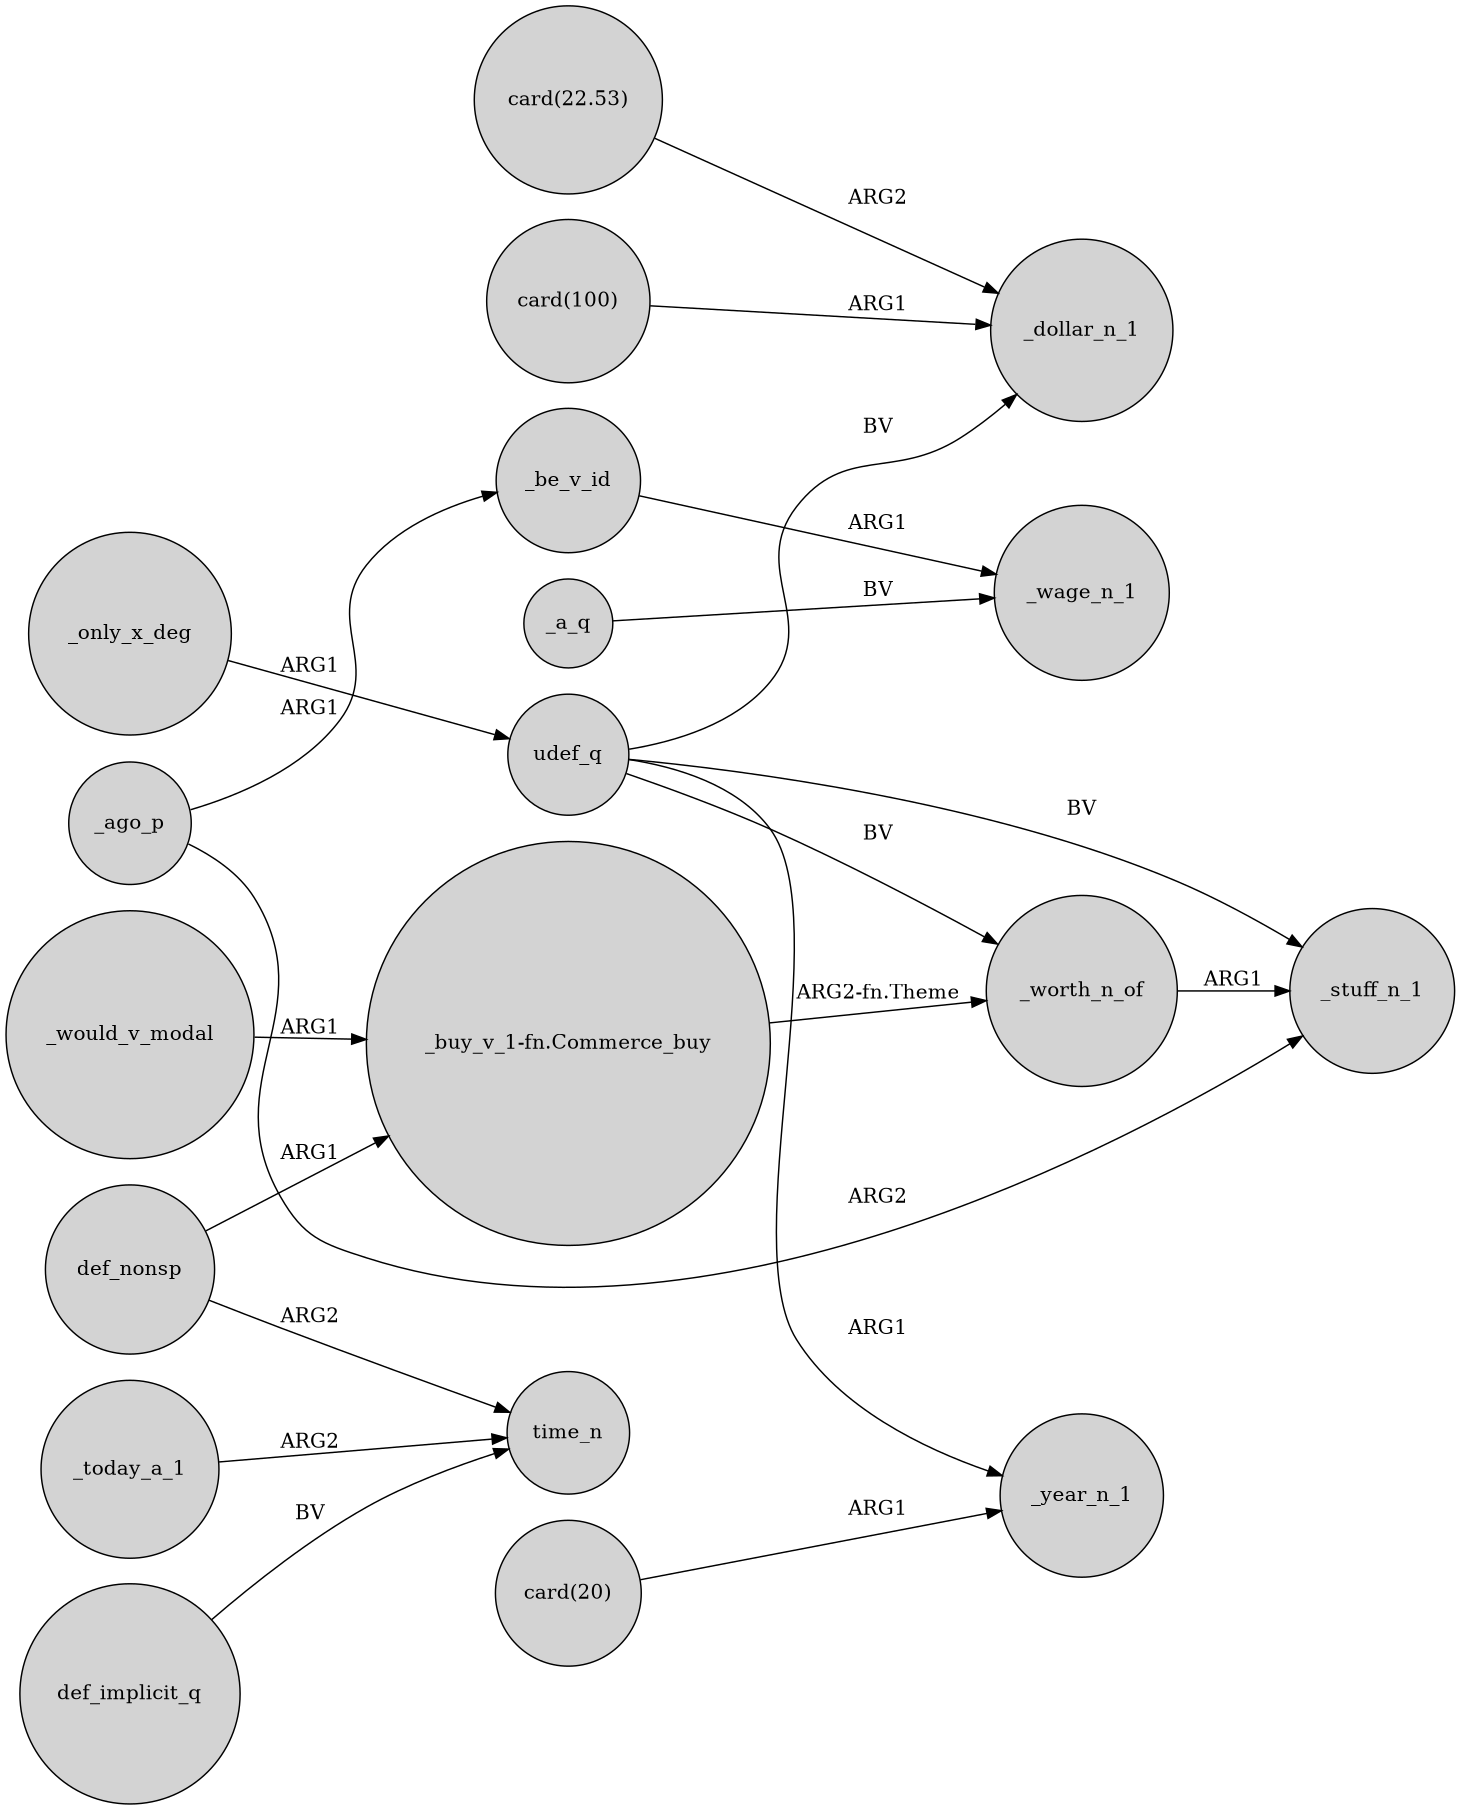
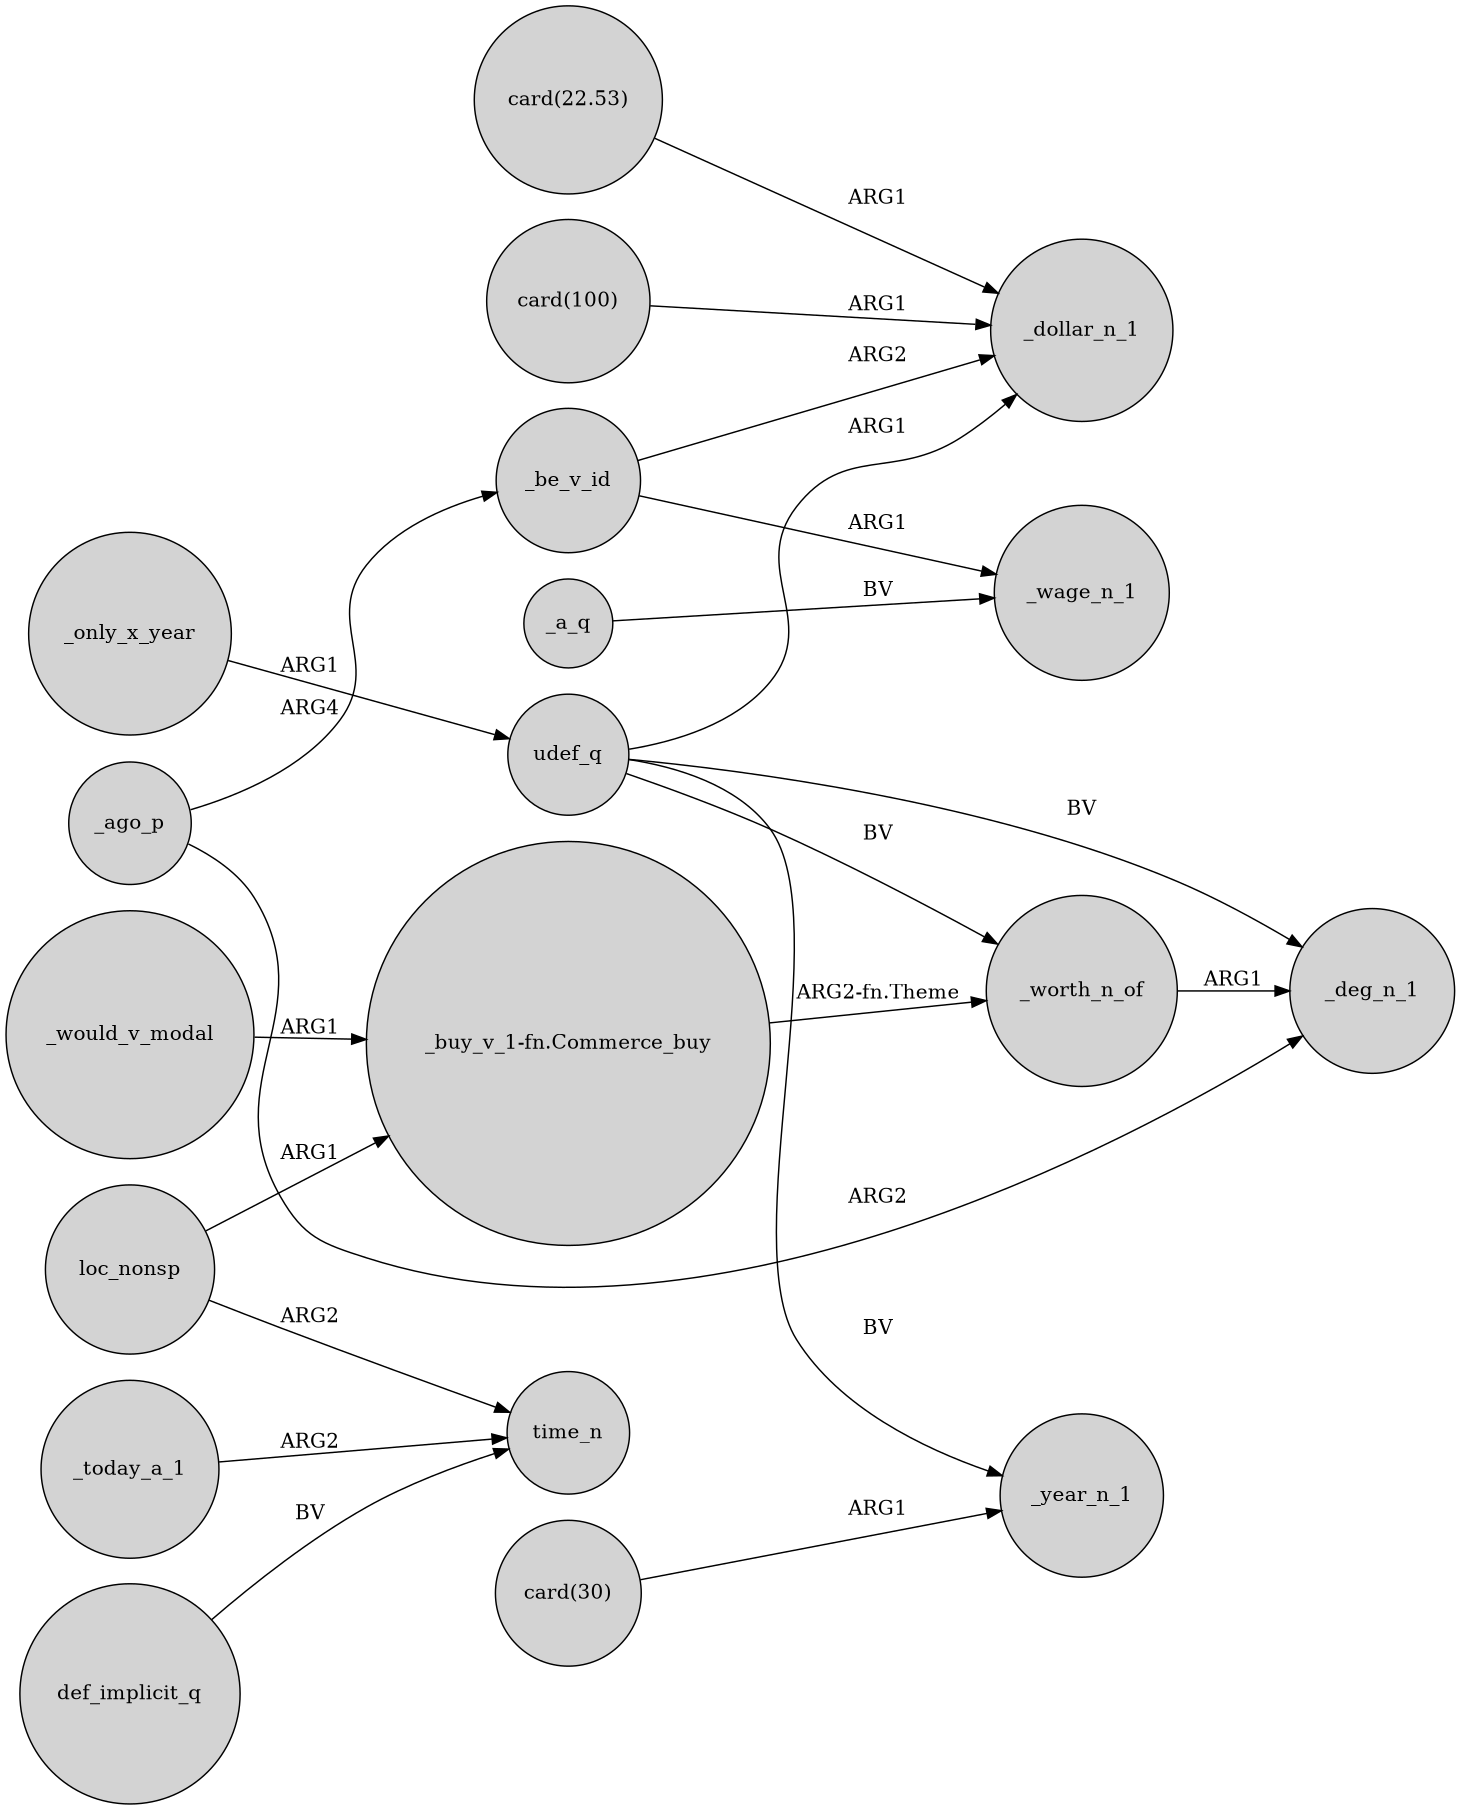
edge "card(22.53)" -> "_dollar_n_1": label "ARG2" -> "ARG1"
edge "_be_v_id" -> "_dollar_n_1": added, label "ARG2"
edge "udef_q" -> "_dollar_n_1": label "BV" -> "ARG1"
node "_only_x_deg": label "_only_x_deg" -> "_only_x_year"
edge "_ago_p" -> "_be_v_id": label "ARG1" -> "ARG4"
node "_stuff_n_1": label "_stuff_n_1" -> "_deg_n_1"
node "def_nonsp": label "def_nonsp" -> "loc_nonsp"
edge "udef_q" -> "_year_n_1": label "ARG1" -> "BV"
node "card(20)": label "card(20)" -> "card(30)"
